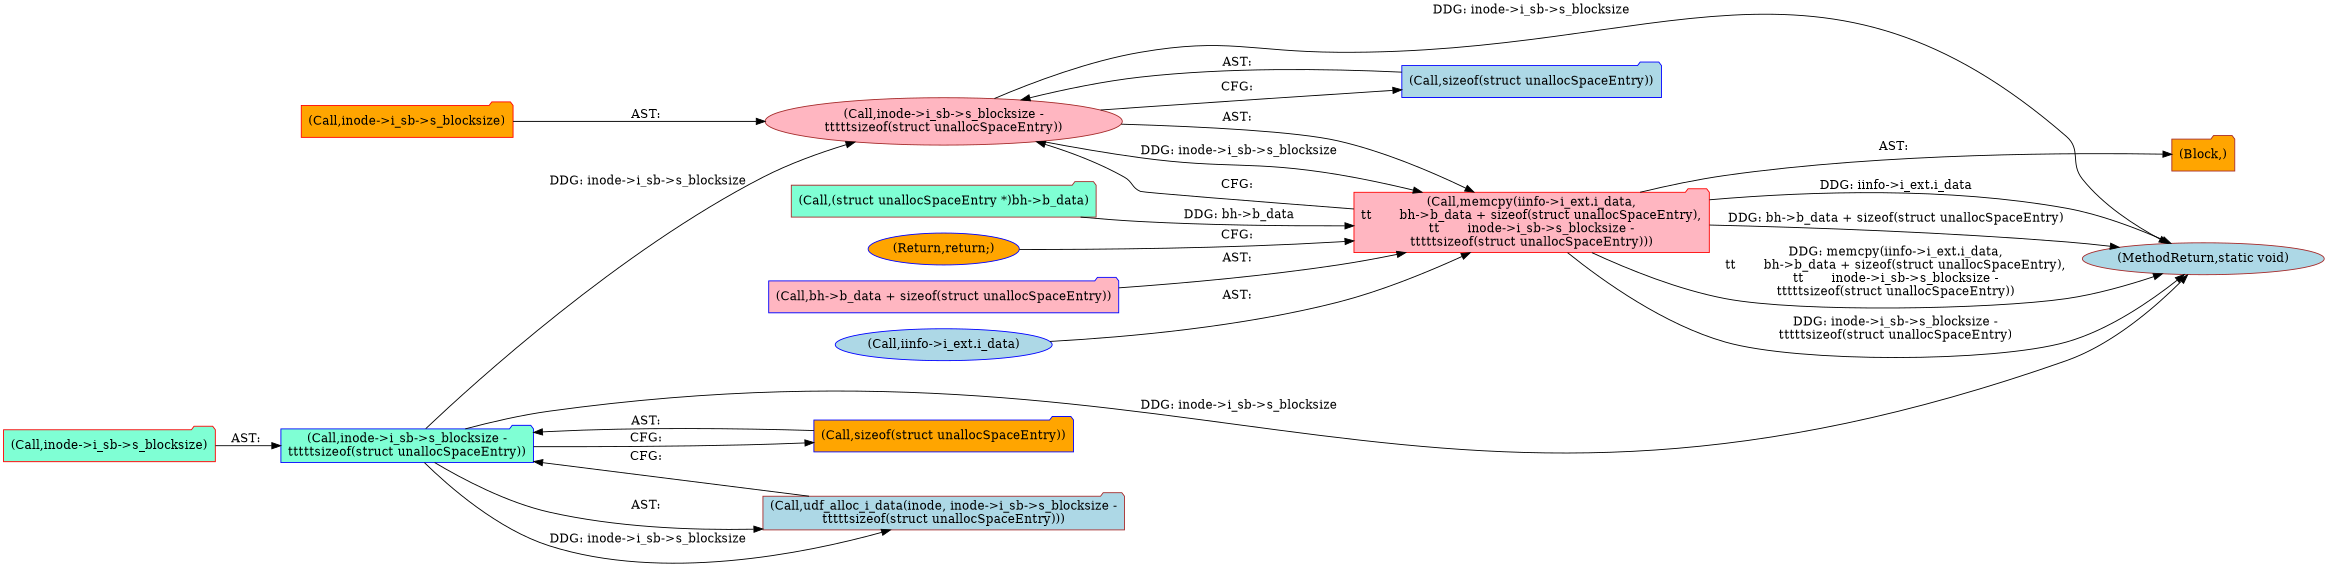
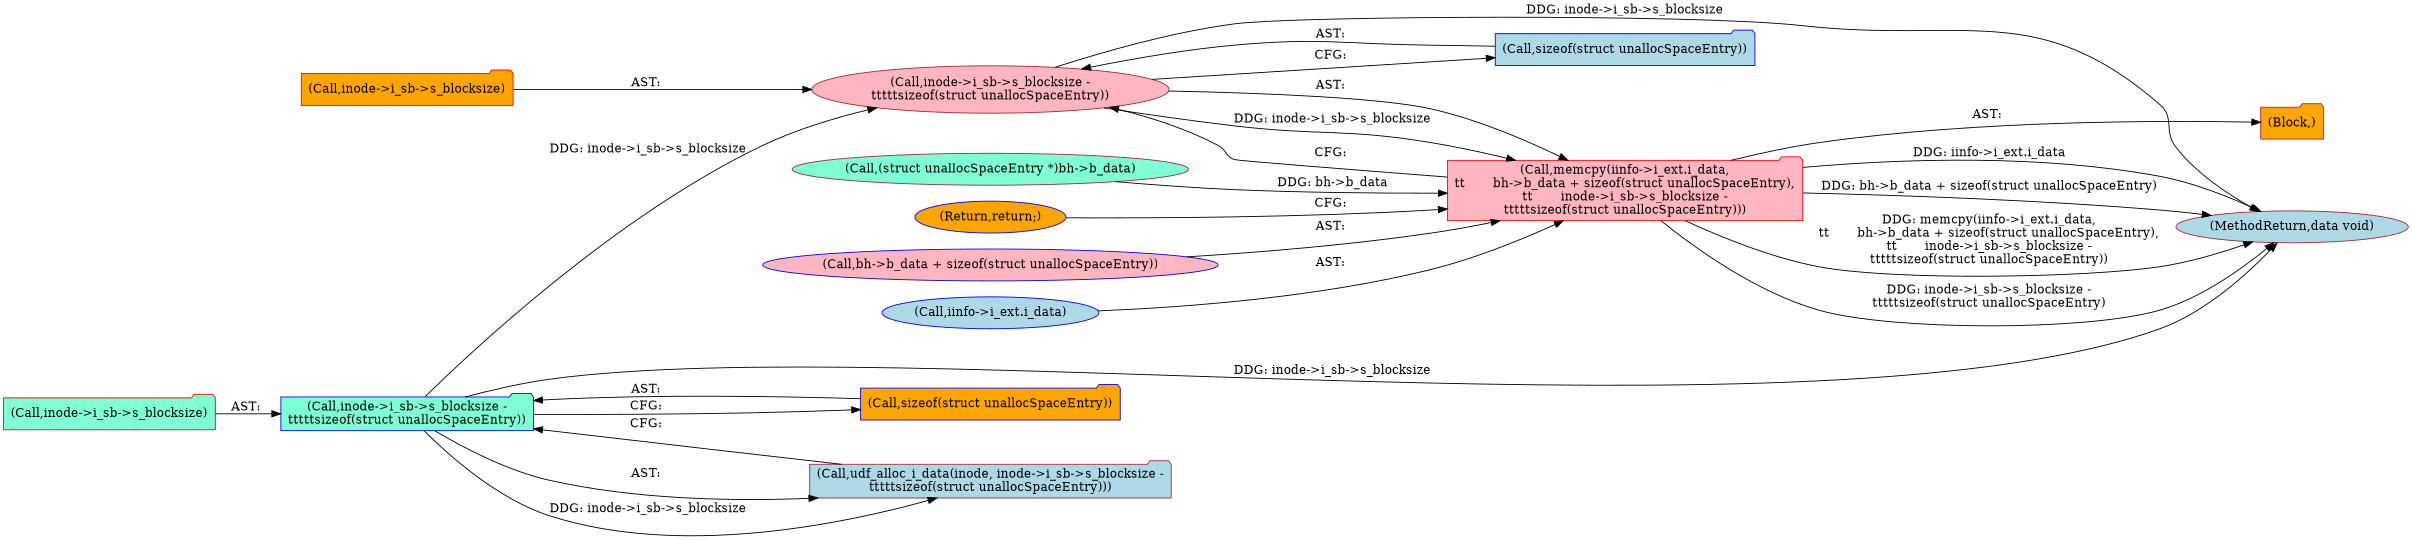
node "(Call,(struct unallocSpaceEntry *)bh->b_data)": shape folder -> ellipse
node "(MethodReturn,static void)": label "(MethodReturn,static void)" -> "(MethodReturn,data void)"
node "(Call,bh->b_data + sizeof(struct unallocSpaceEntry))": shape folder -> ellipse
